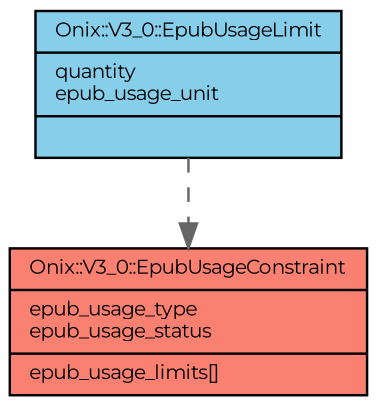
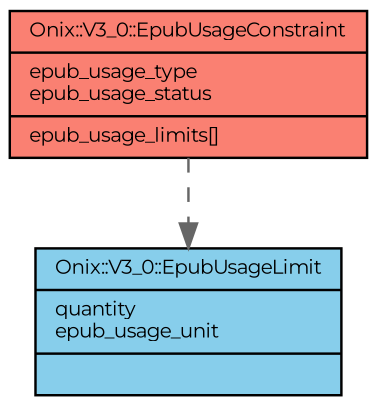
edge "Onix::V3_0::EpubUsageLimit" -> "Onix::V3_0::EpubUsageConstraint": reversed
